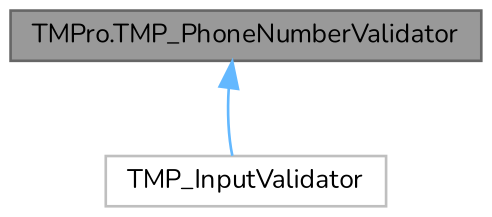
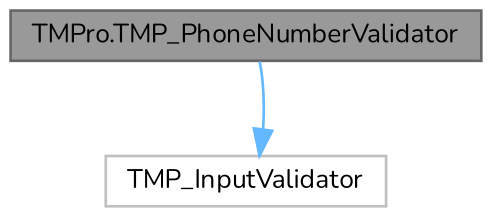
edge "TMP_InputValidator" -> "TMPro.TMP_PhoneNumberValidator": reversed
